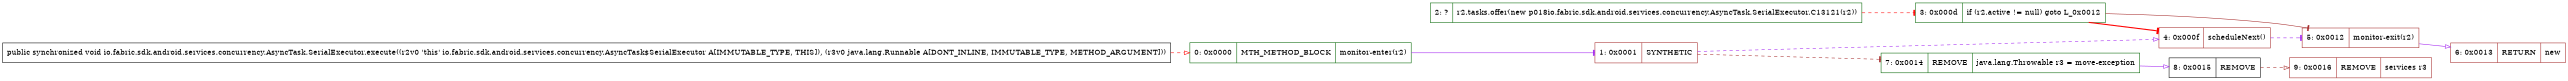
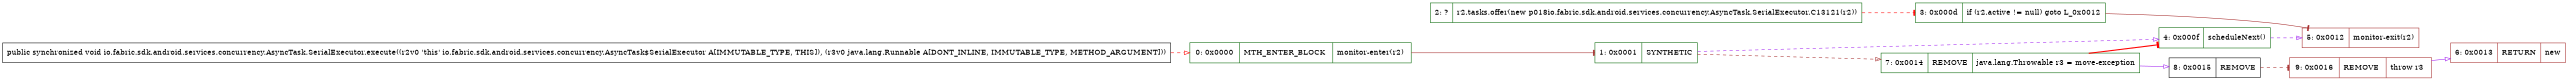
edge "3: 0x000d" -> "4: 0x000f": now "7: 0x0014" -> "4: 0x000f"
node "4: 0x000f": color brown -> darkgreen
edge "4: 0x000f" -> "5: 0x0012": arrowhead tee -> onormal
edge "5: 0x0012" -> "6: 0x0013": now "9: 0x0016" -> "6: 0x0013"
node "0: 0x0000": text "MTH_METHOD_BLOCK" -> "MTH_ENTER_BLOCK"
edge "0: 0x0000" -> "1: 0x0001": color purple -> brown
node "1: 0x0001": color brown -> darkgreen
edge "1: 0x0001" -> "7: 0x0014": arrowhead tee -> onormal
node "9: 0x0016": text "services r3" -> "throw r3"
edge "8: 0x0015" -> "9: 0x0016": arrowhead onormal -> tee
